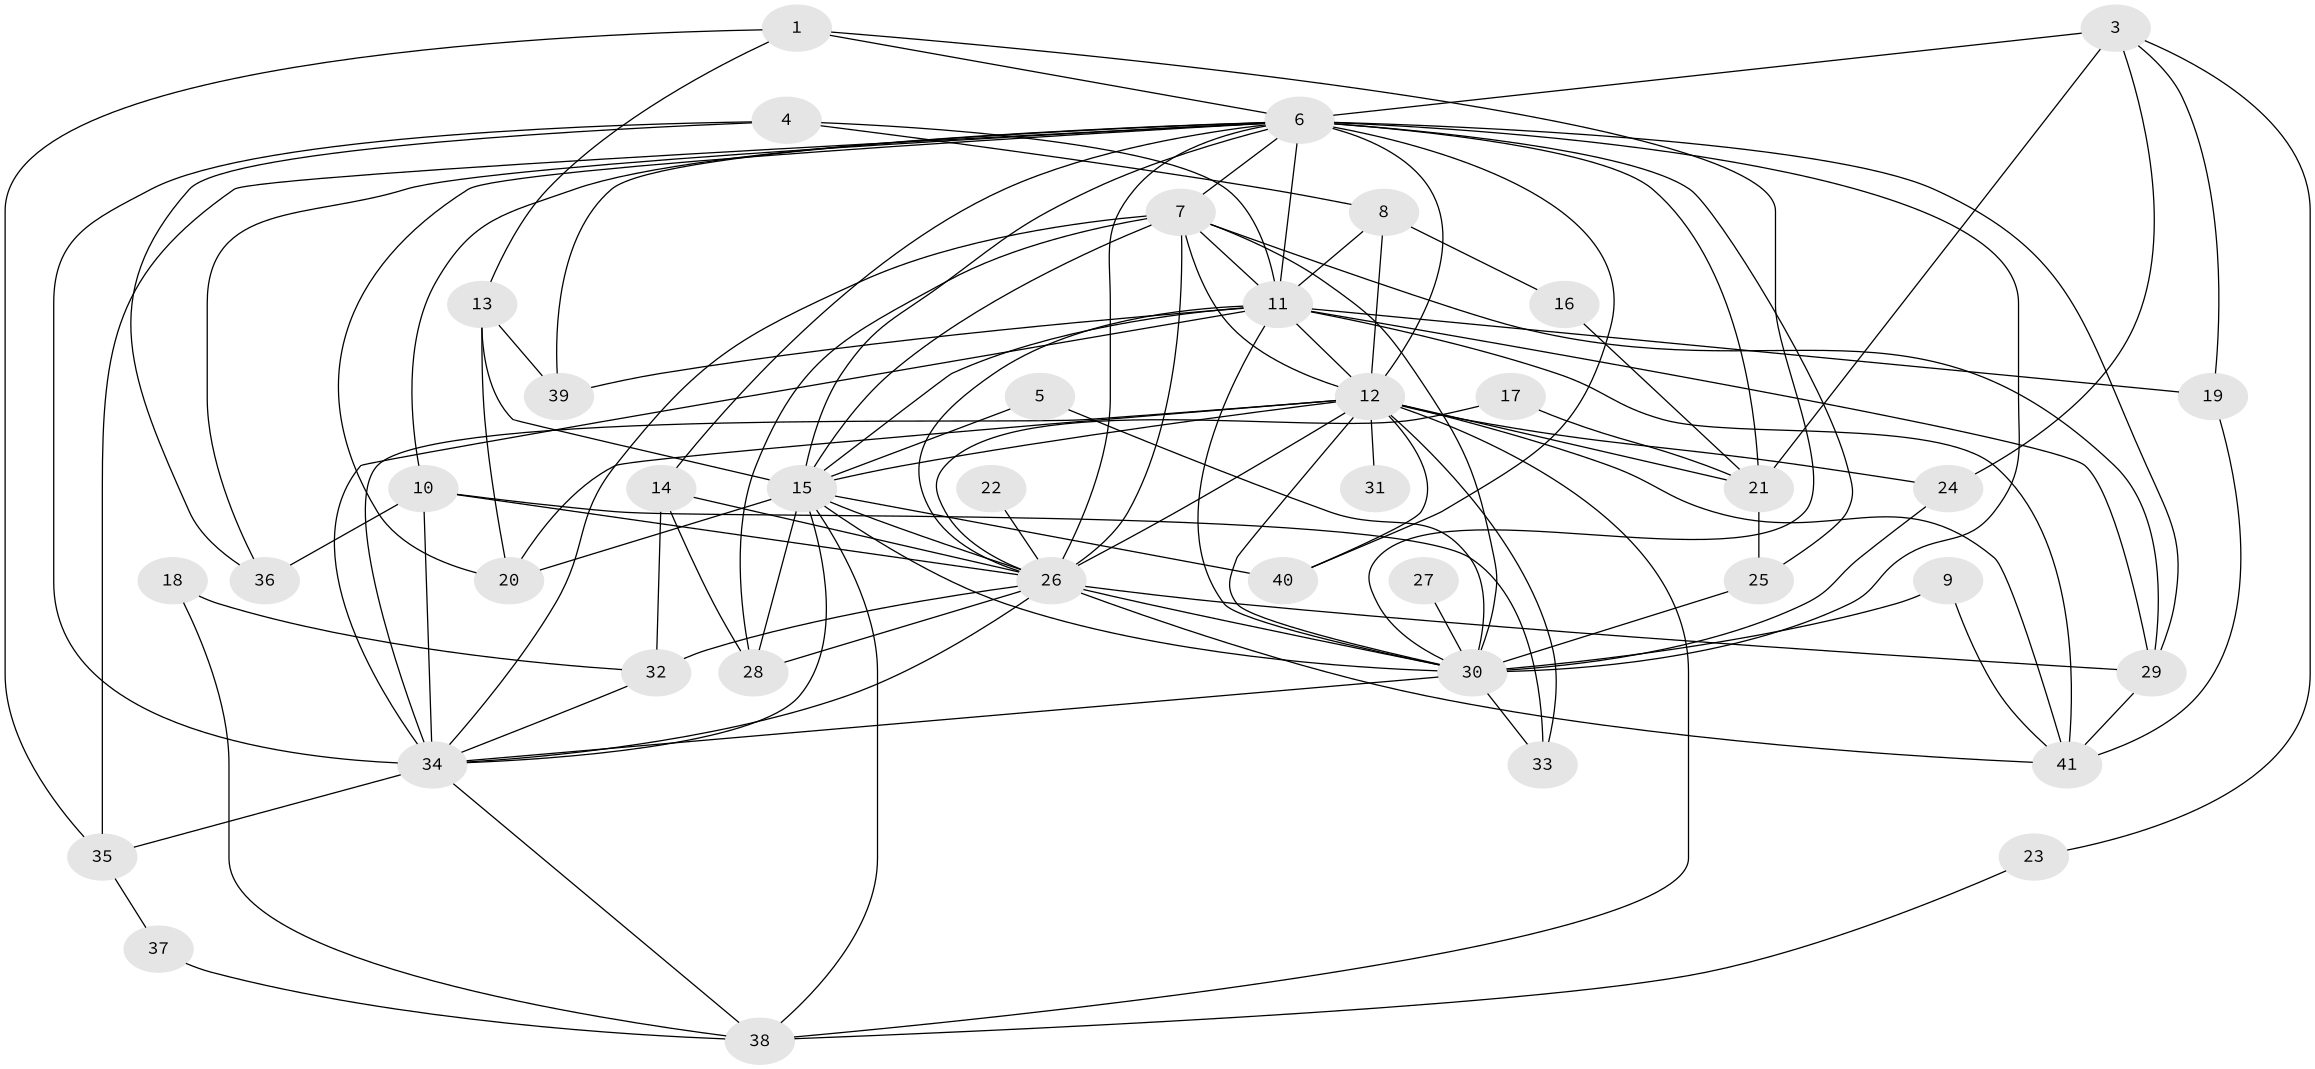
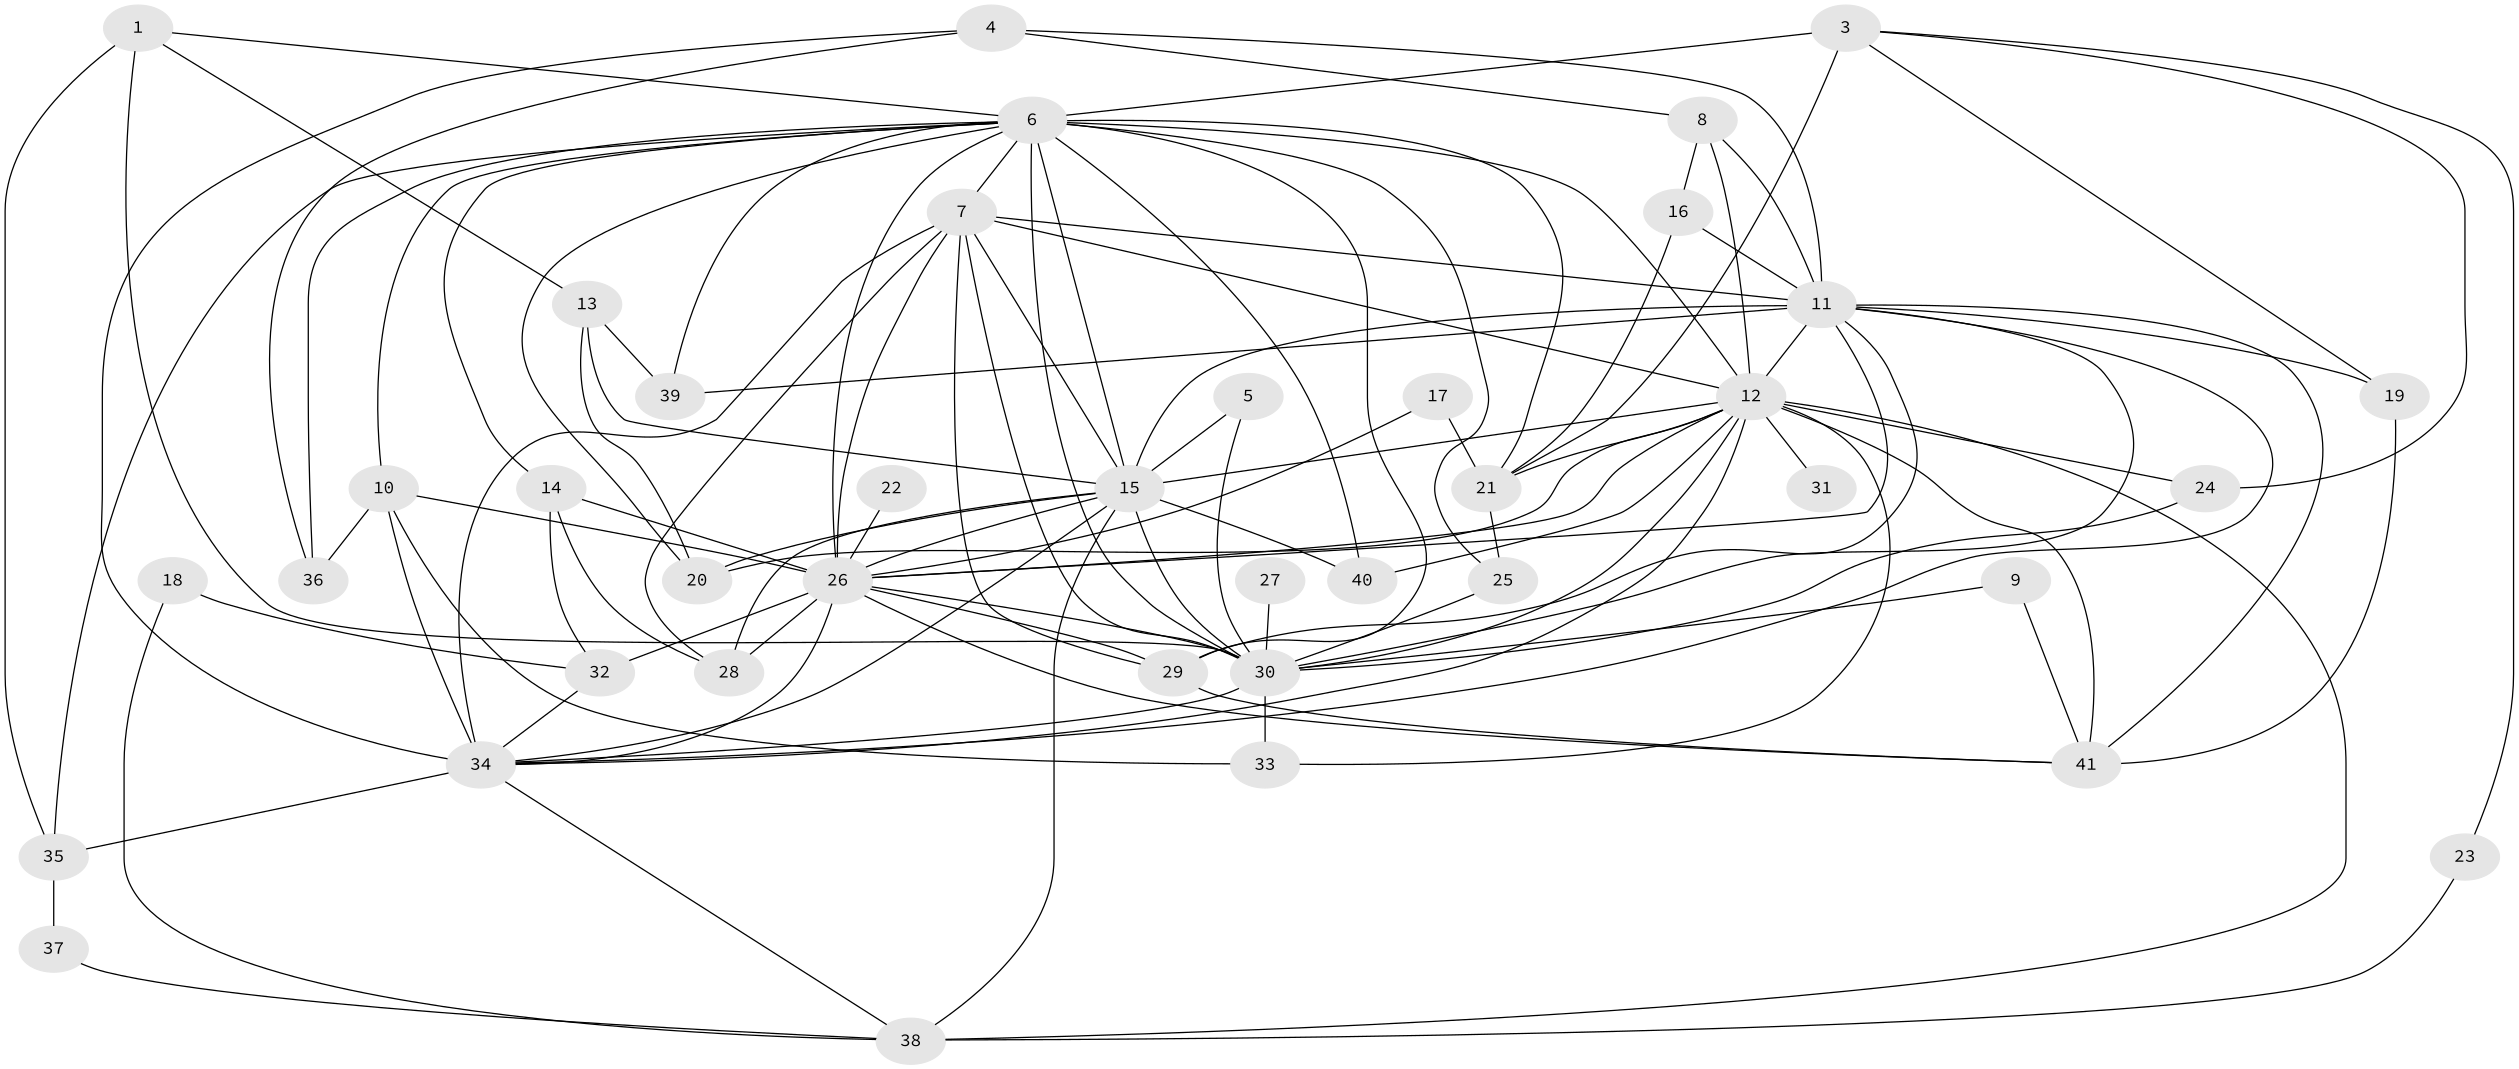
edge "6" -- "11": now "16" -- "11"
